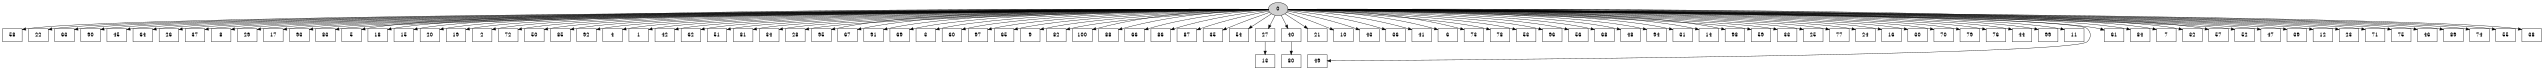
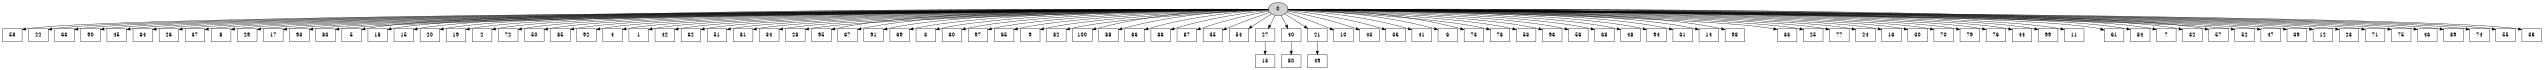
node "59": removed
edge "0" -> "49": now "21" -> "49"
